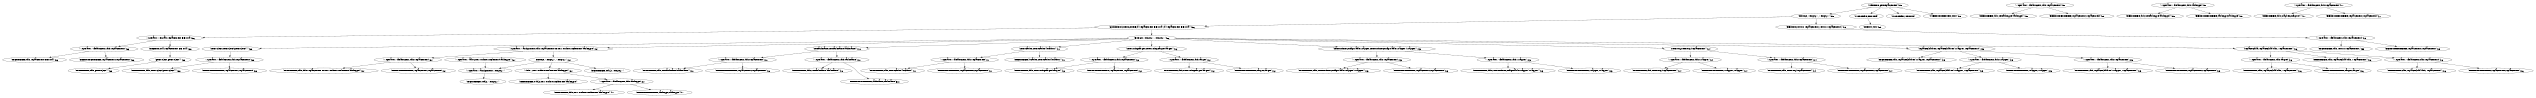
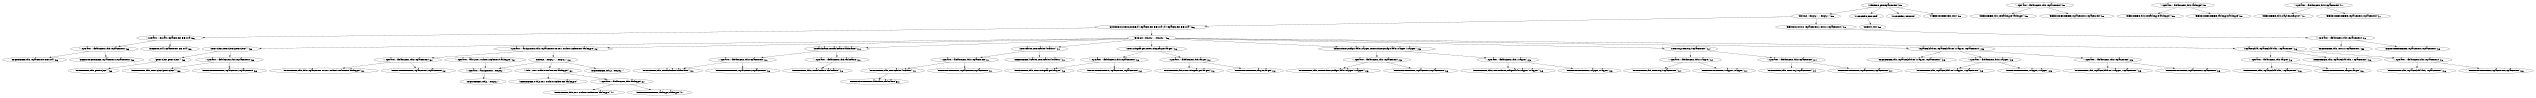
edge "(LITERAL,null,replacement == null)" -> "(getProject,getProject())": now "(setProject,setProject(getProject()))" -> "(getProject,getProject())"
edge "(<operator>.fieldAccess,this.taskName)" -> "(FIELD_IDENTIFIER,taskName,taskName)": now "(IDENTIFIER,this,setLocation(location))" -> "(FIELD_IDENTIFIER,taskName,taskName)"
